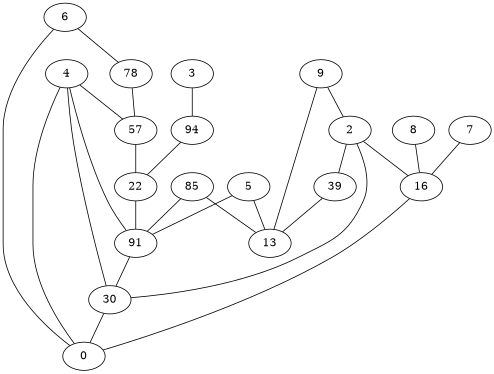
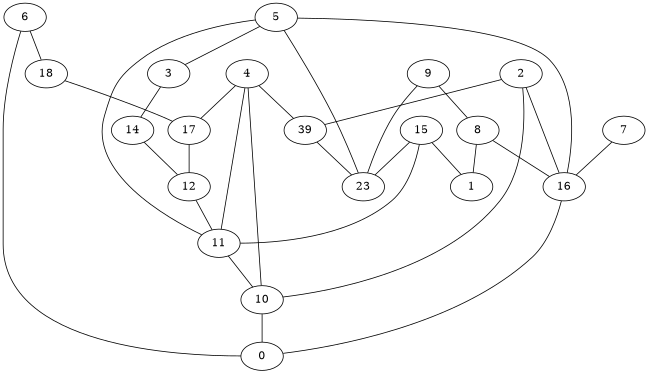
edge "5" -- "16": added
edge "5" -- "3": added
node "78": label "78" -> "18"
edge "9" -- "2": now "9" -- "8"
node "57": label "57" -> "17"
node "94": label "94" -> "14"
node "22": label "22" -> "12"
node "85": label "85" -> "15"
node "1": added
edge "4" -- "0": now "4" -- "39"
node "91": label "91" -> "11"
node "13": label "13" -> "23"
node "30": label "30" -> "10"
